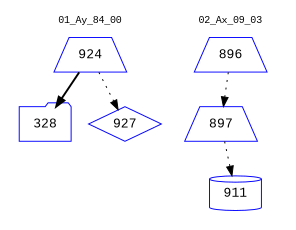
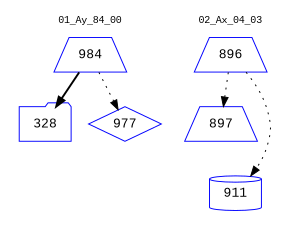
cluster "02_Ax_09_03": label "02_Ax_09_03" -> "02_Ax_04_03"
node "924": label "924" -> "984"
node "927": label "927" -> "977"
edge "897" -> "911": now "896" -> "911"
